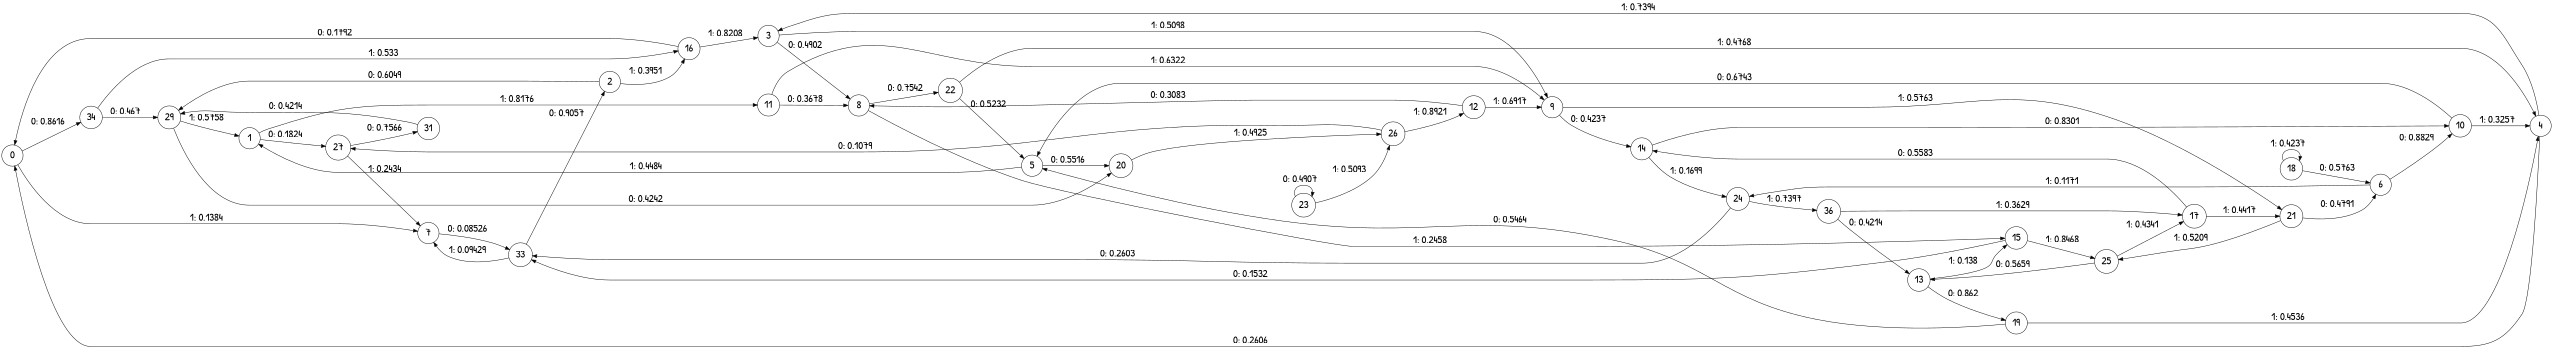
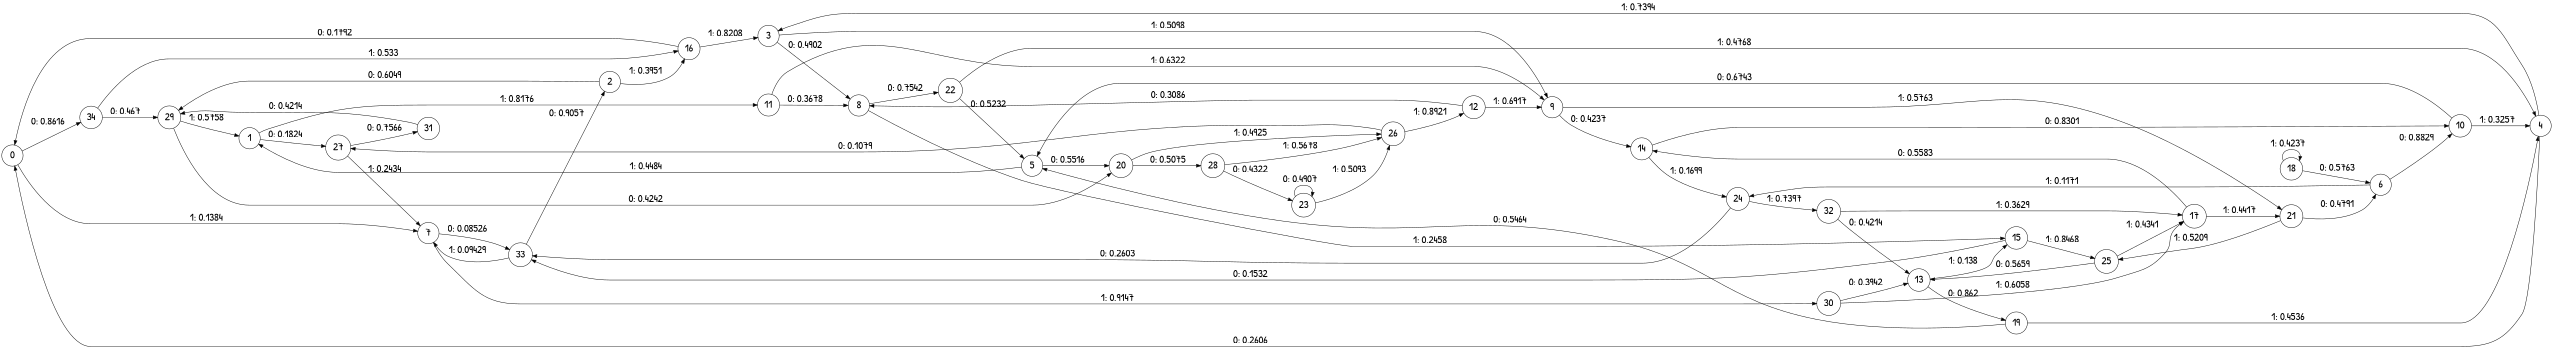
edge "12" -> "8": label "0: 0.3083   " -> "0: 0.3086   "
node "28": added
node "36": label "36" -> "32"
node "30": added
